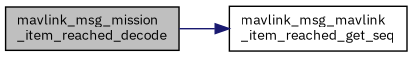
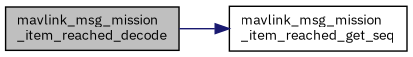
node "mavlink_msg_mavlink _item_reached_get_seq": label "mavlink_msg_mavlink _item_reached_get_seq" -> "mavlink_msg_mission _item_reached_get_seq"
